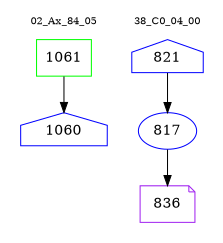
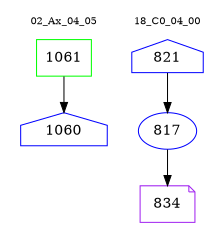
cluster "02_Ax_84_05": label "02_Ax_84_05" -> "02_Ax_04_05"
cluster "38_C0_04_00": label "38_C0_04_00" -> "18_C0_04_00"
node "836": label "836" -> "834"
